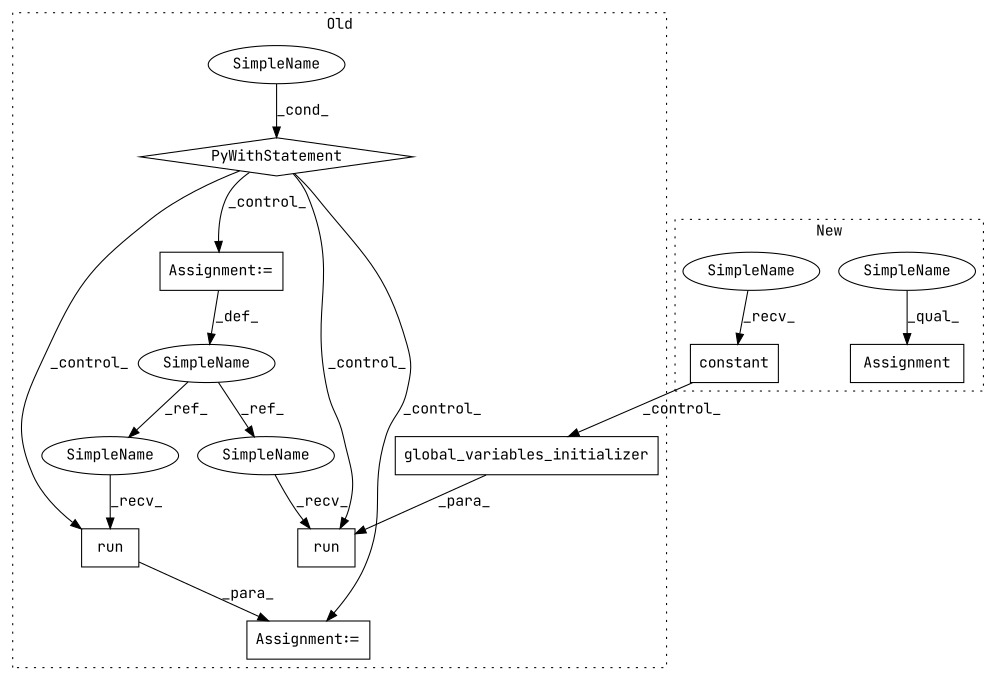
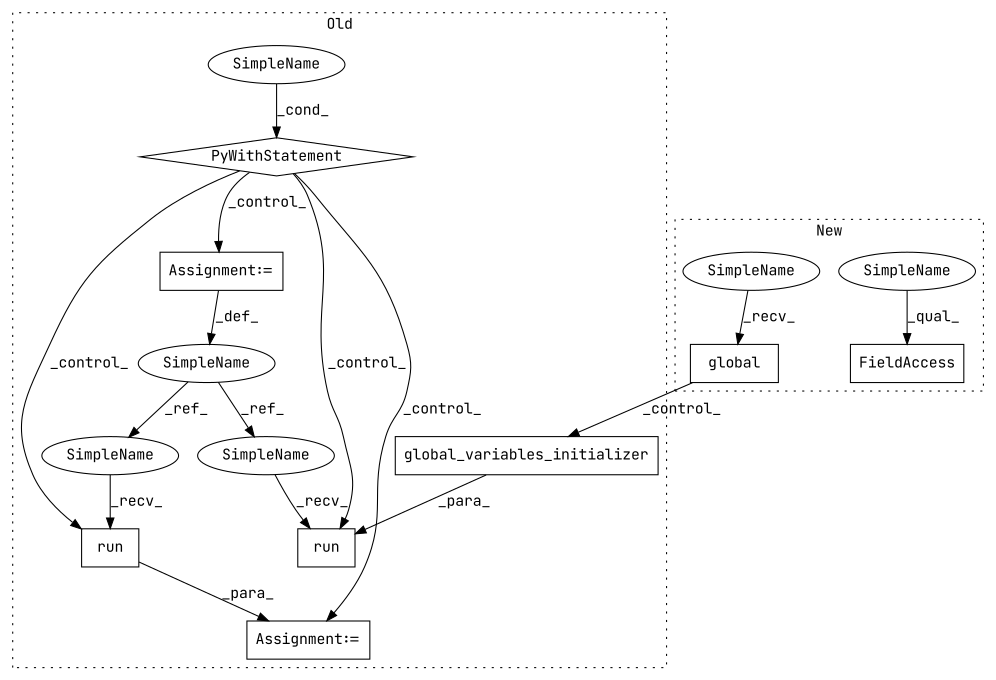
node "constant": label "constant" -> "global"
node "Assignment": label "Assignment" -> "FieldAccess"
